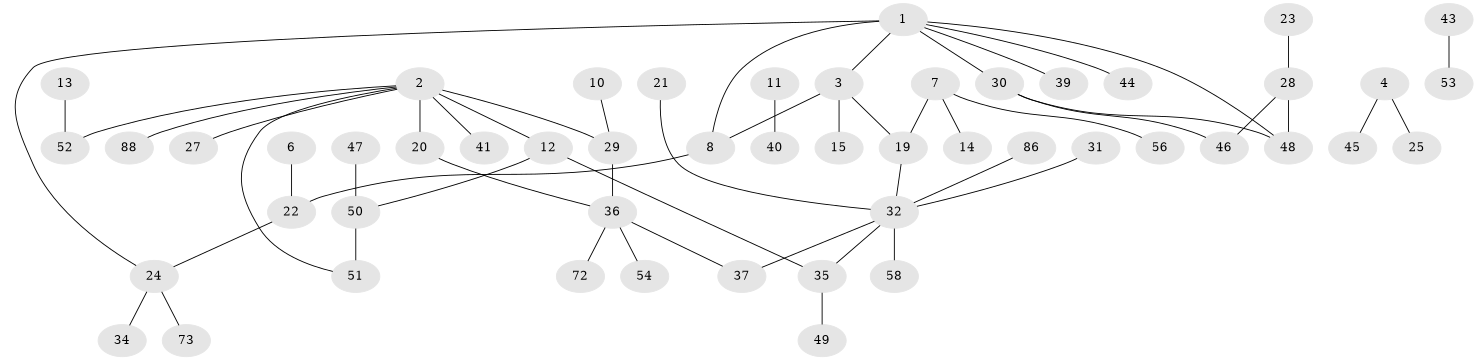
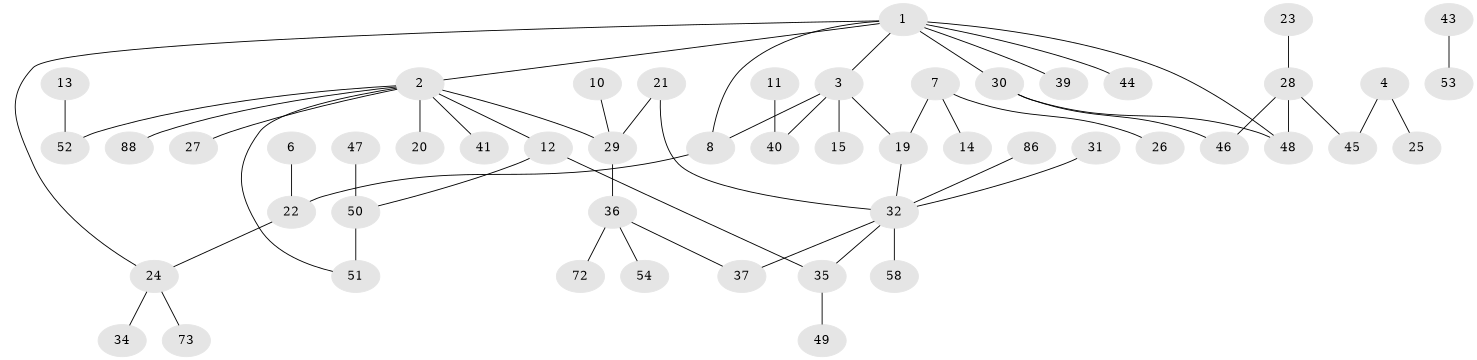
edge "1" -- "2": added
edge "21" -- "29": added
edge "3" -- "40": added
edge "28" -- "45": added
node "56": label "56" -> "26"
edge "20" -- "36": removed
